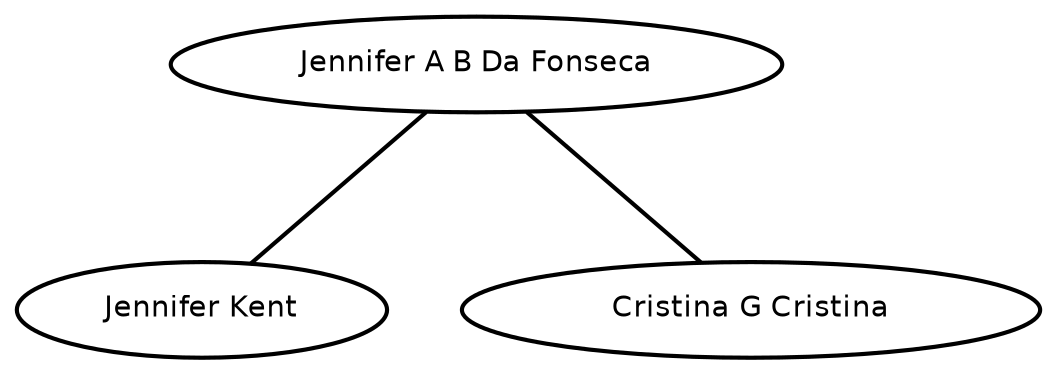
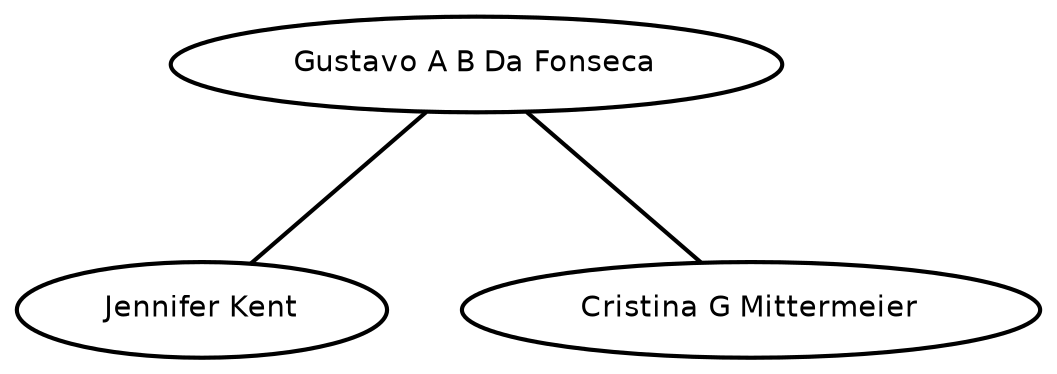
node "Jennifer A B Da Fonseca": label "Jennifer A B Da Fonseca" -> "Gustavo A B Da Fonseca"
node "Cristina G Cristina": label "Cristina G Cristina" -> "Cristina G Mittermeier"
